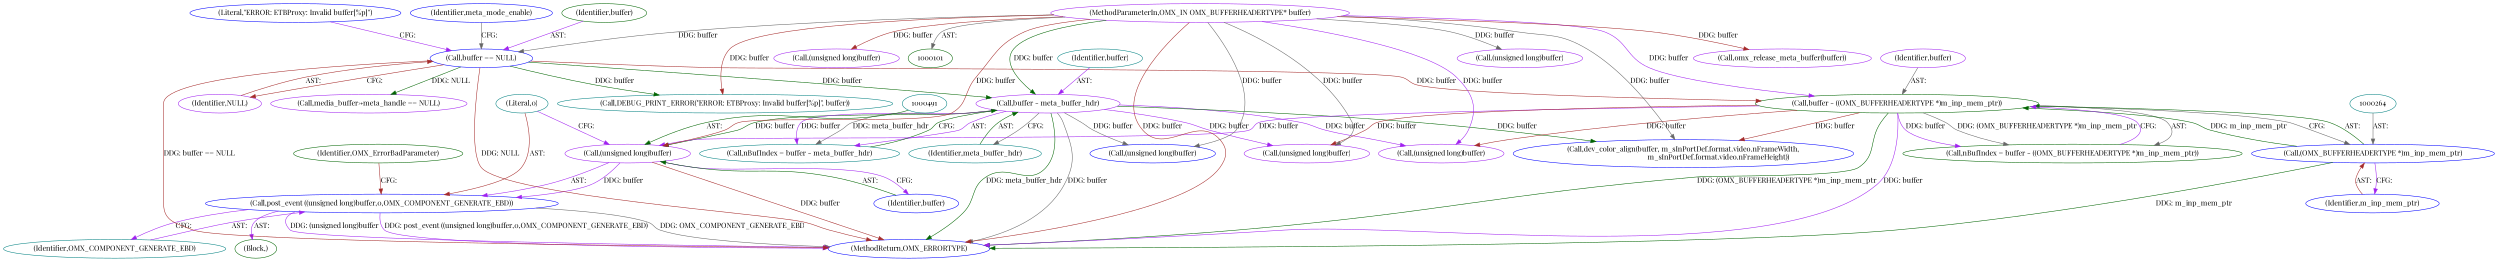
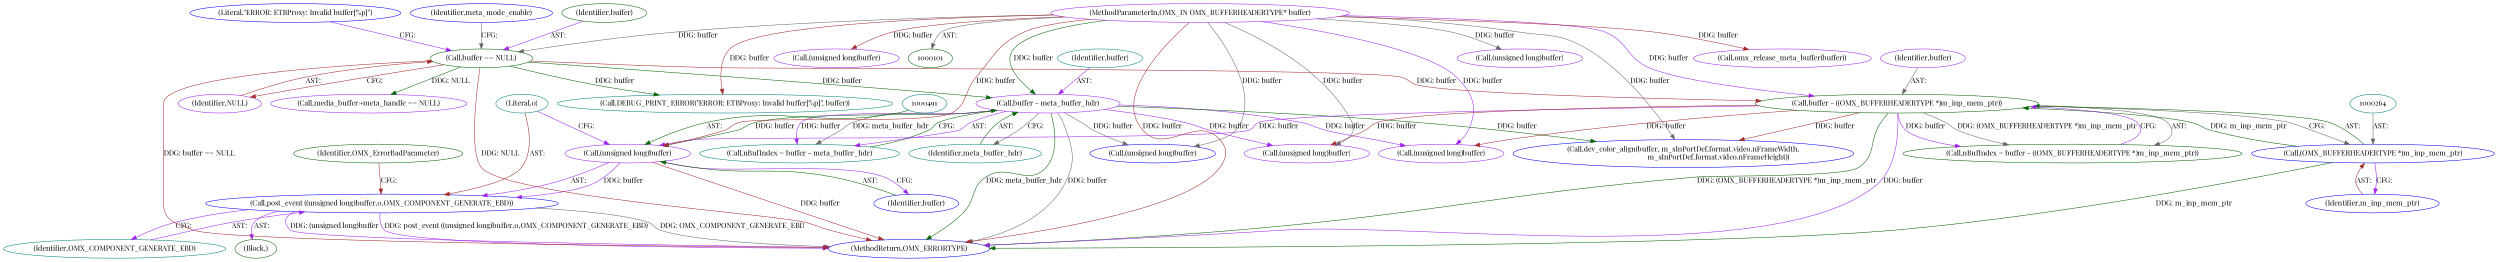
node "(Call,buffer == NULL)": color blue -> darkgreen
